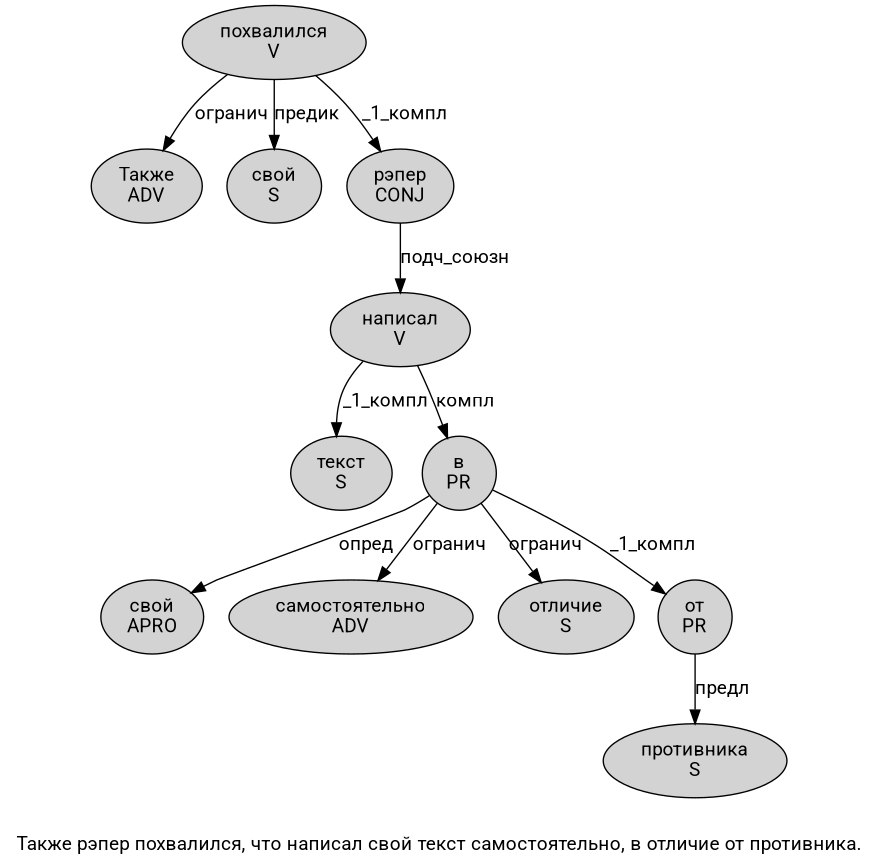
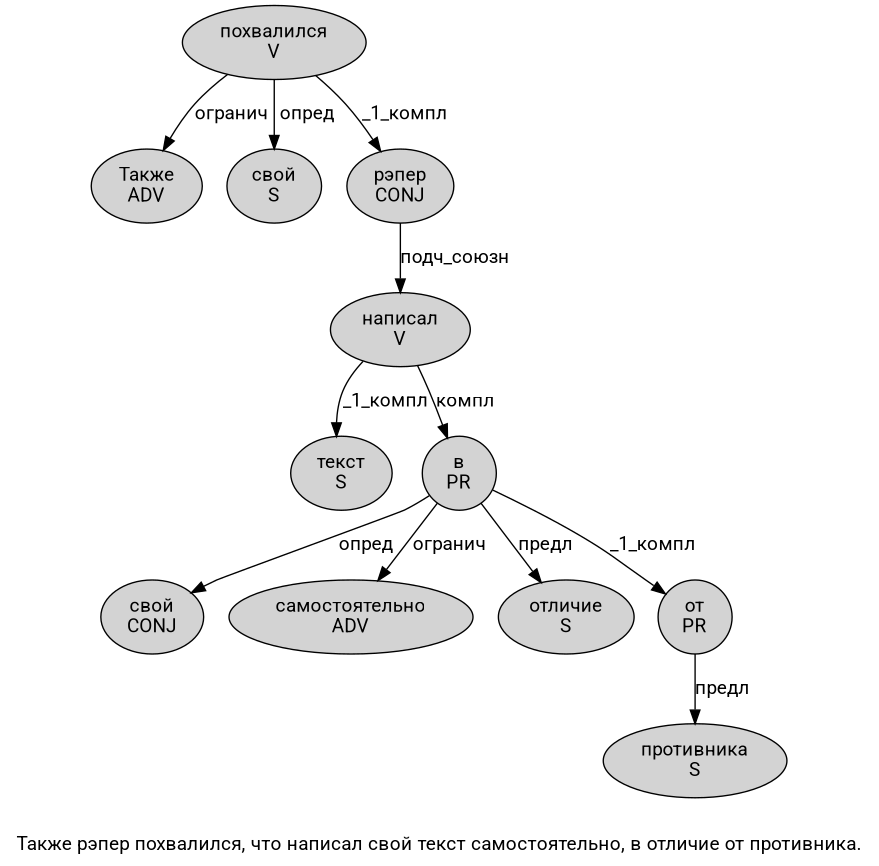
edge "похвалился V" -> "свой S": label "предик" -> "опред"
edge "в PR" -> "отличие S": label "огранич" -> "предл"
node "свой APRO": label "свой APRO" -> "свой CONJ"
